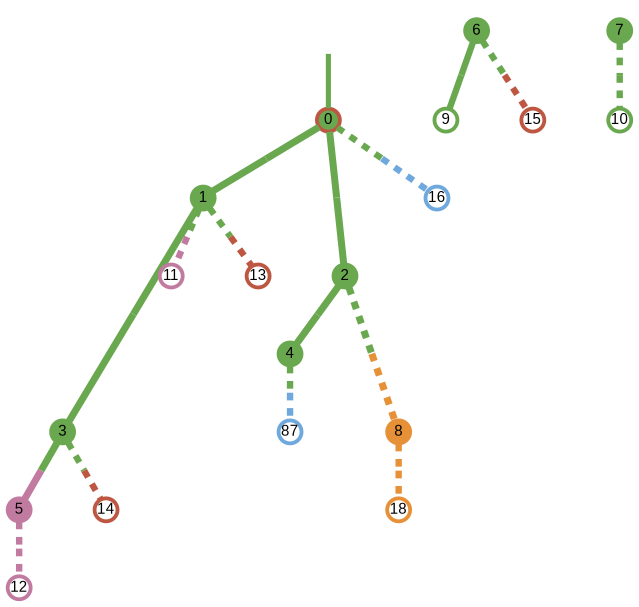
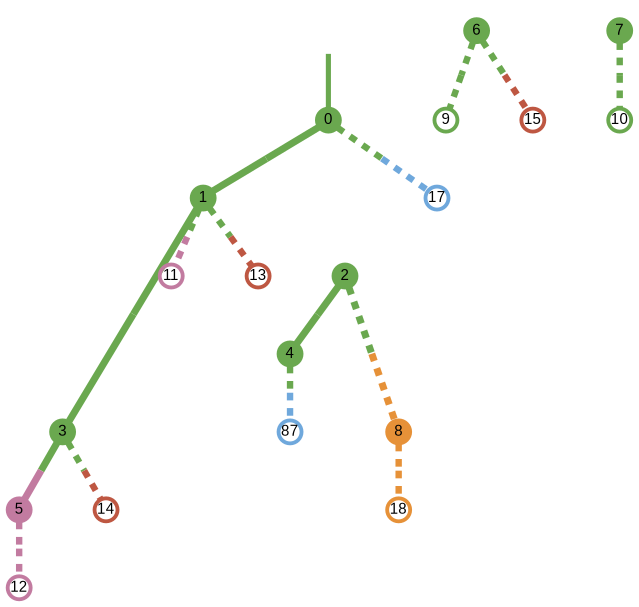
edge "6" -> "9": style solid -> dashed
node "0": color #be5742ff -> #6aa84fff
edge "0" -> "2": removed
node "16": label "16" -> "17"
